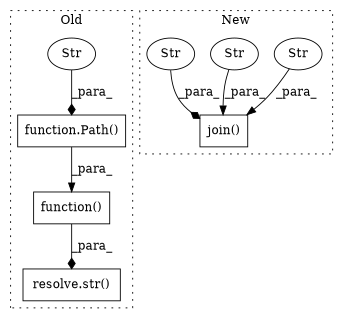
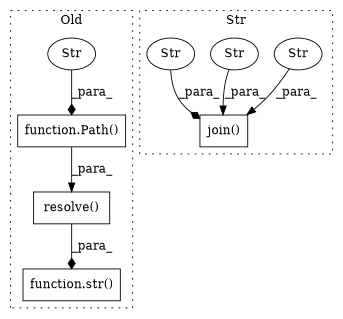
cluster "New": label "New" -> "Str"
node "function()": label "function()" -> "resolve()"
node "resolve.str()": label "resolve.str()" -> "function.str()"
